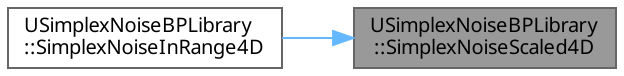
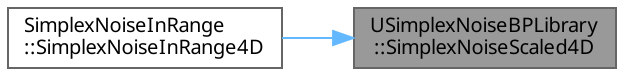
node "USimplexNoiseBPLibrary ::SimplexNoiseInRange4D": label "USimplexNoiseBPLibrary ::SimplexNoiseInRange4D" -> "SimplexNoiseInRange ::SimplexNoiseInRange4D"
